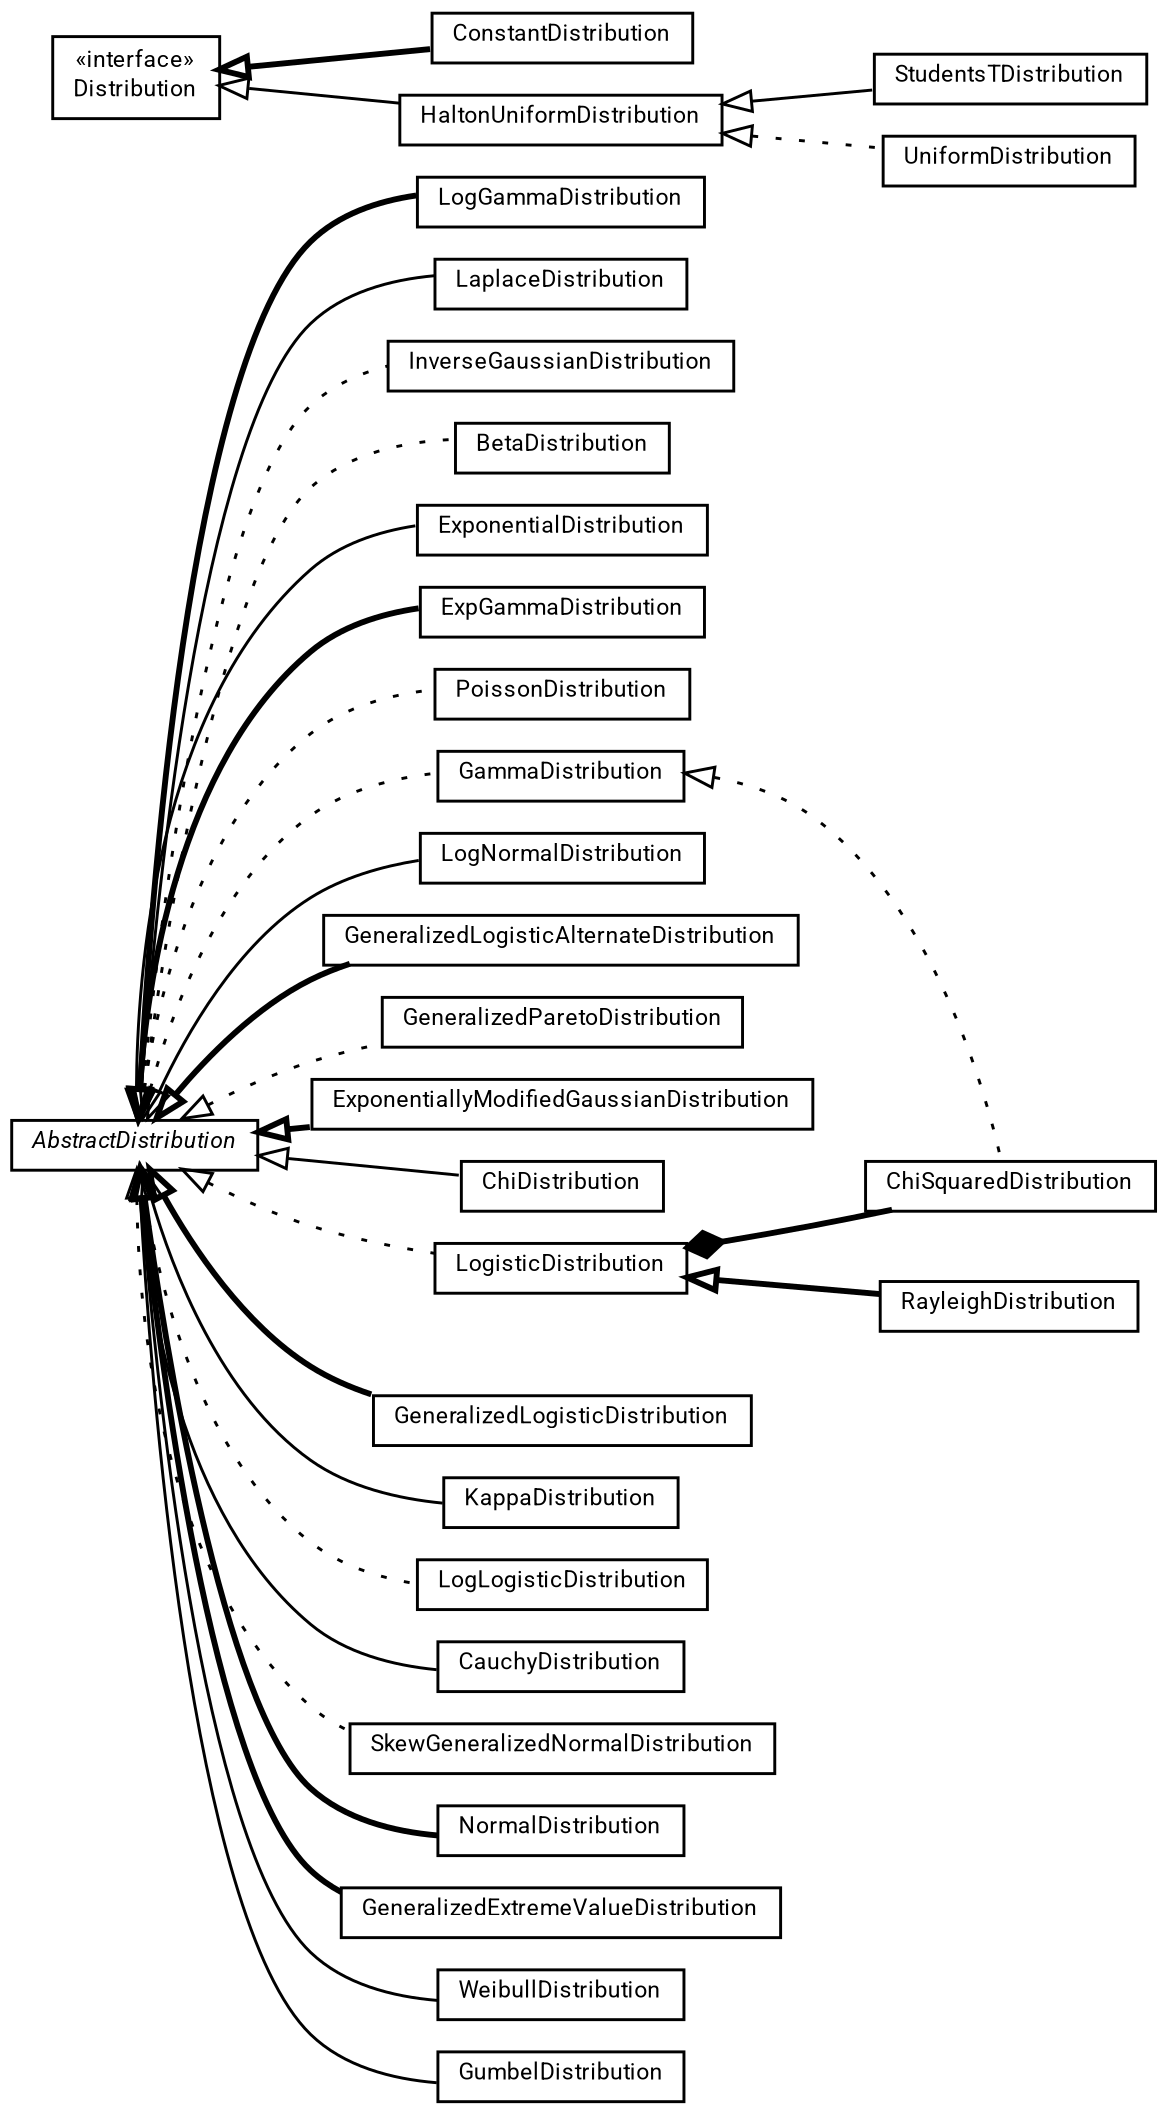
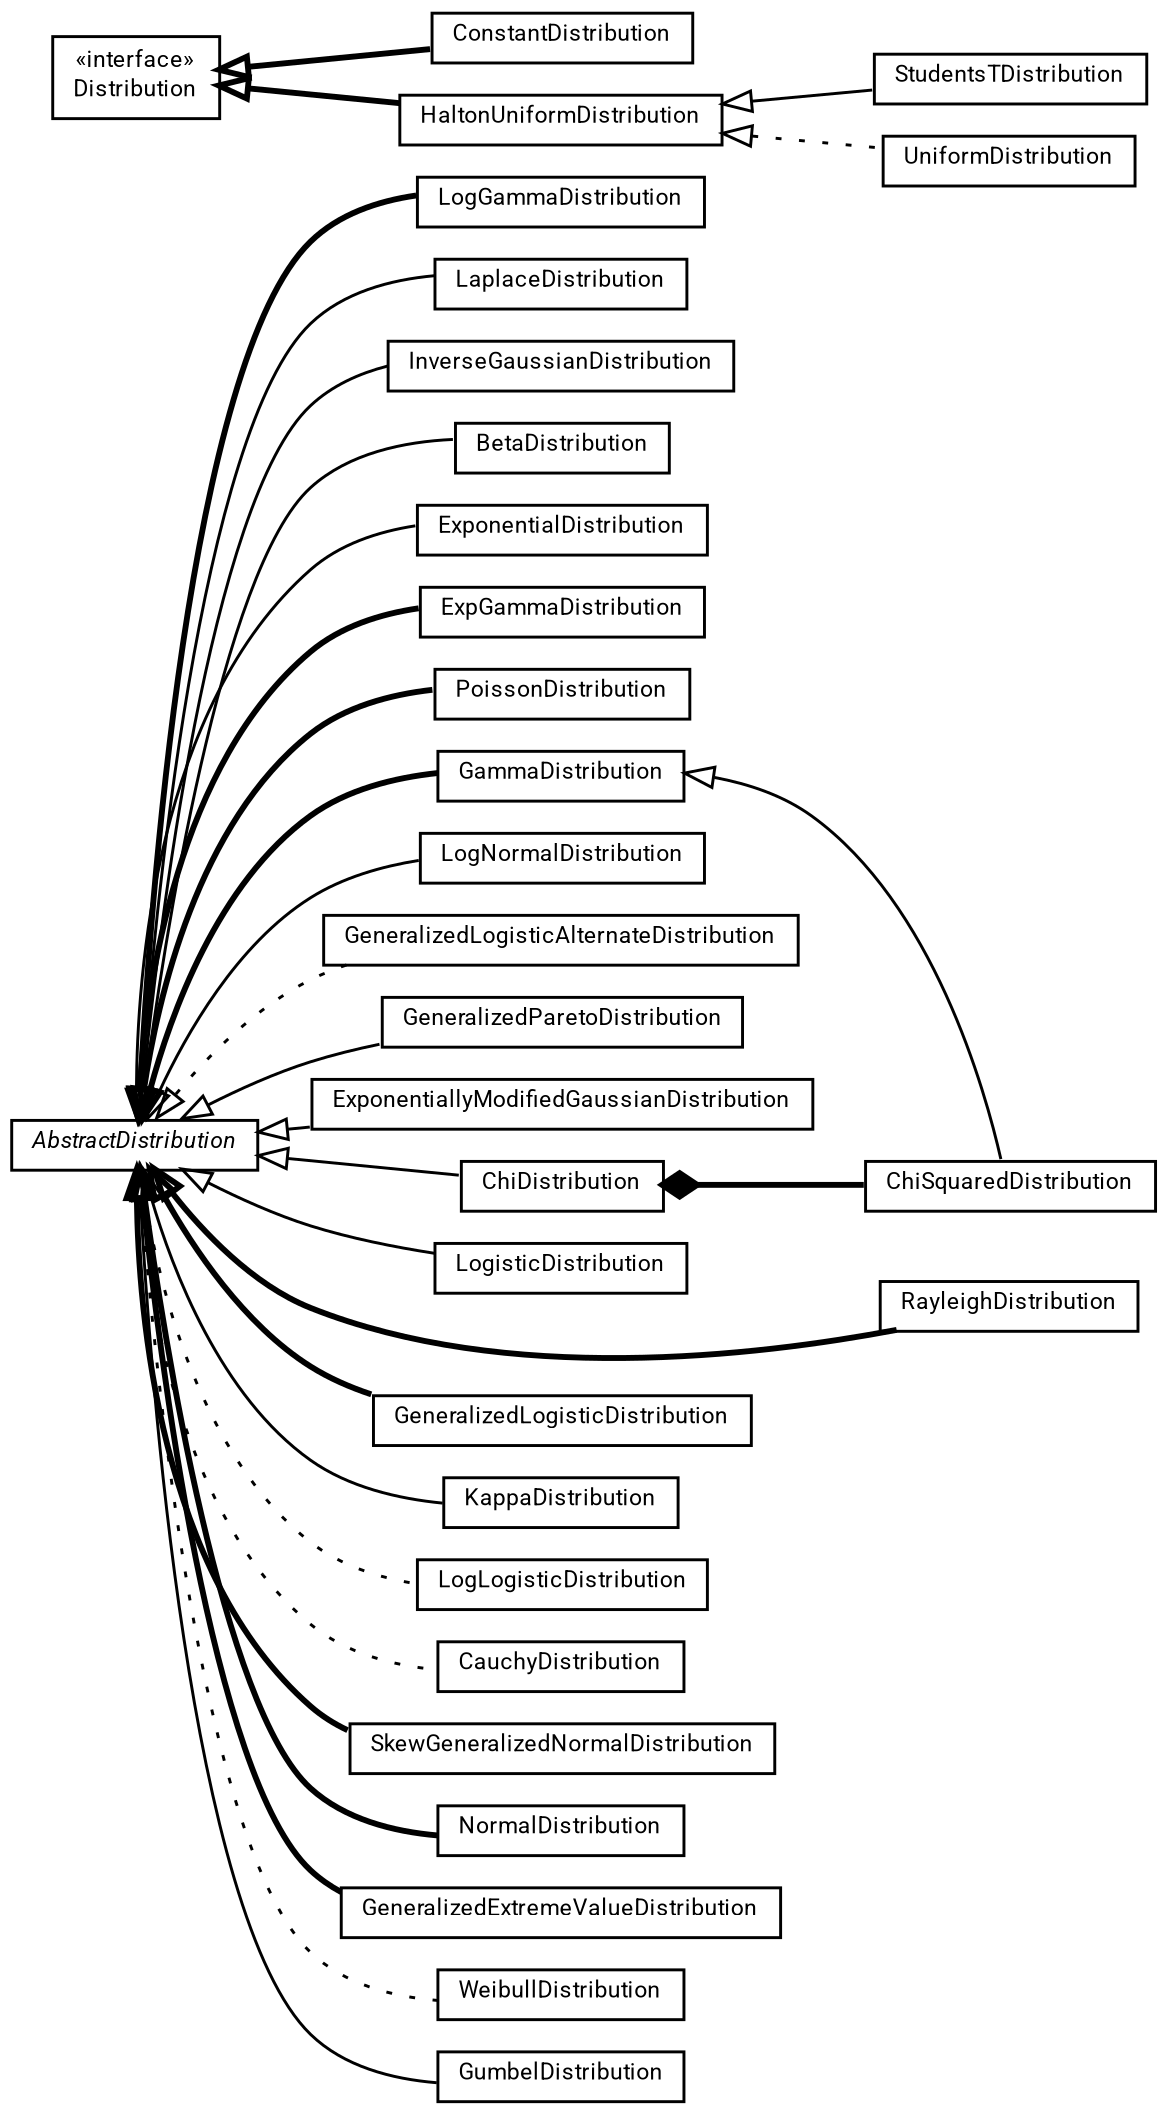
edge "HaltonUniformDistribution" -> "Distribution": style solid -> bold
edge "InverseGaussianDistribution" -> "AbstractDistribution": style dotted -> solid
edge "BetaDistribution" -> "AbstractDistribution": style dotted -> solid
edge "PoissonDistribution" -> "AbstractDistribution": style dotted -> bold
edge "GammaDistribution" -> "AbstractDistribution": style dotted -> bold
edge "ChiSquaredDistribution" -> "GammaDistribution": style dotted -> solid
edge "GeneralizedLogisticAlternateDistribution" -> "AbstractDistribution": style bold -> dotted
edge "GeneralizedParetoDistribution" -> "AbstractDistribution": style dotted -> solid
edge "ExponentiallyModifiedGaussianDistribution" -> "AbstractDistribution": style bold -> solid
edge "ChiSquaredDistribution" -> "LogisticDistribution": now "ChiSquaredDistribution" -> "ChiDistribution"
edge "LogisticDistribution" -> "AbstractDistribution": style dotted -> solid
edge "RayleighDistribution" -> "LogisticDistribution": now "RayleighDistribution" -> "AbstractDistribution"
edge "SkewGeneralizedNormalDistribution" -> "AbstractDistribution": style dotted -> bold
edge "CauchyDistribution" -> "AbstractDistribution": style solid -> dotted
edge "WeibullDistribution" -> "AbstractDistribution": style solid -> dotted
